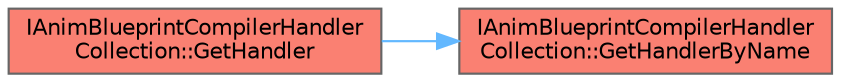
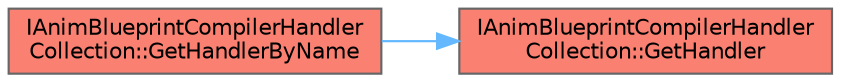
edge "IAnimBlueprintCompilerHandler Collection::GetHandler" -> "IAnimBlueprintCompilerHandler Collection::GetHandlerByName": reversed
